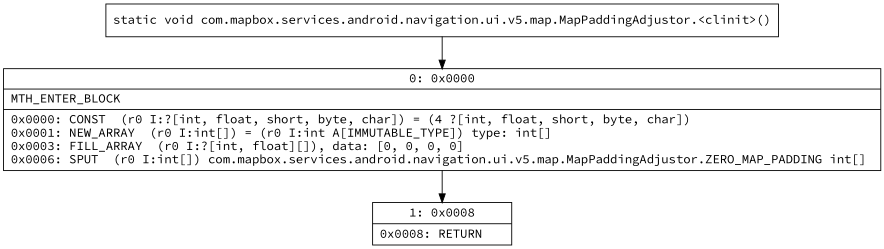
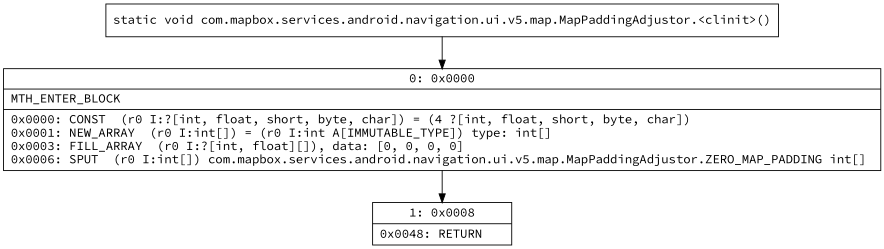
node "1: 0x0008": text "0x0008: RETURN" -> "0x0048: RETURN"
